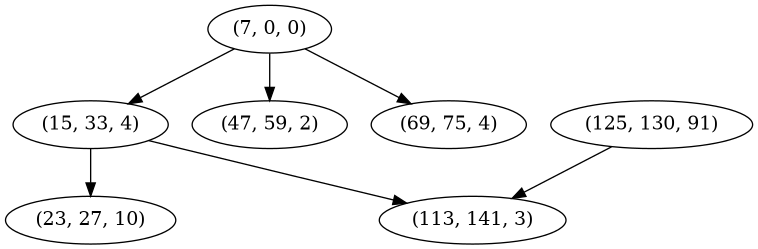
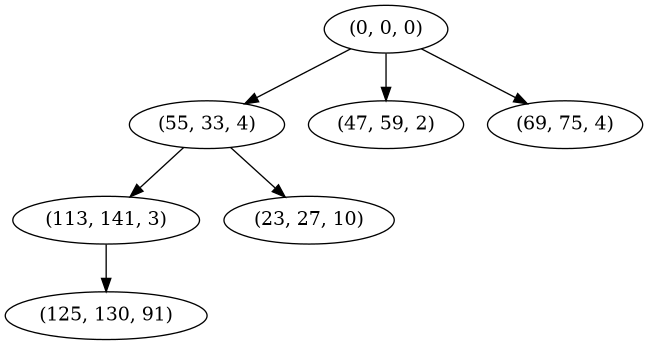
node "(7, 0, 0)": label "(7, 0, 0)" -> "(0, 0, 0)"
node "(15, 33, 4)": label "(15, 33, 4)" -> "(55, 33, 4)"
edge "(125, 130, 91)" -> "(113, 141, 3)": reversed
